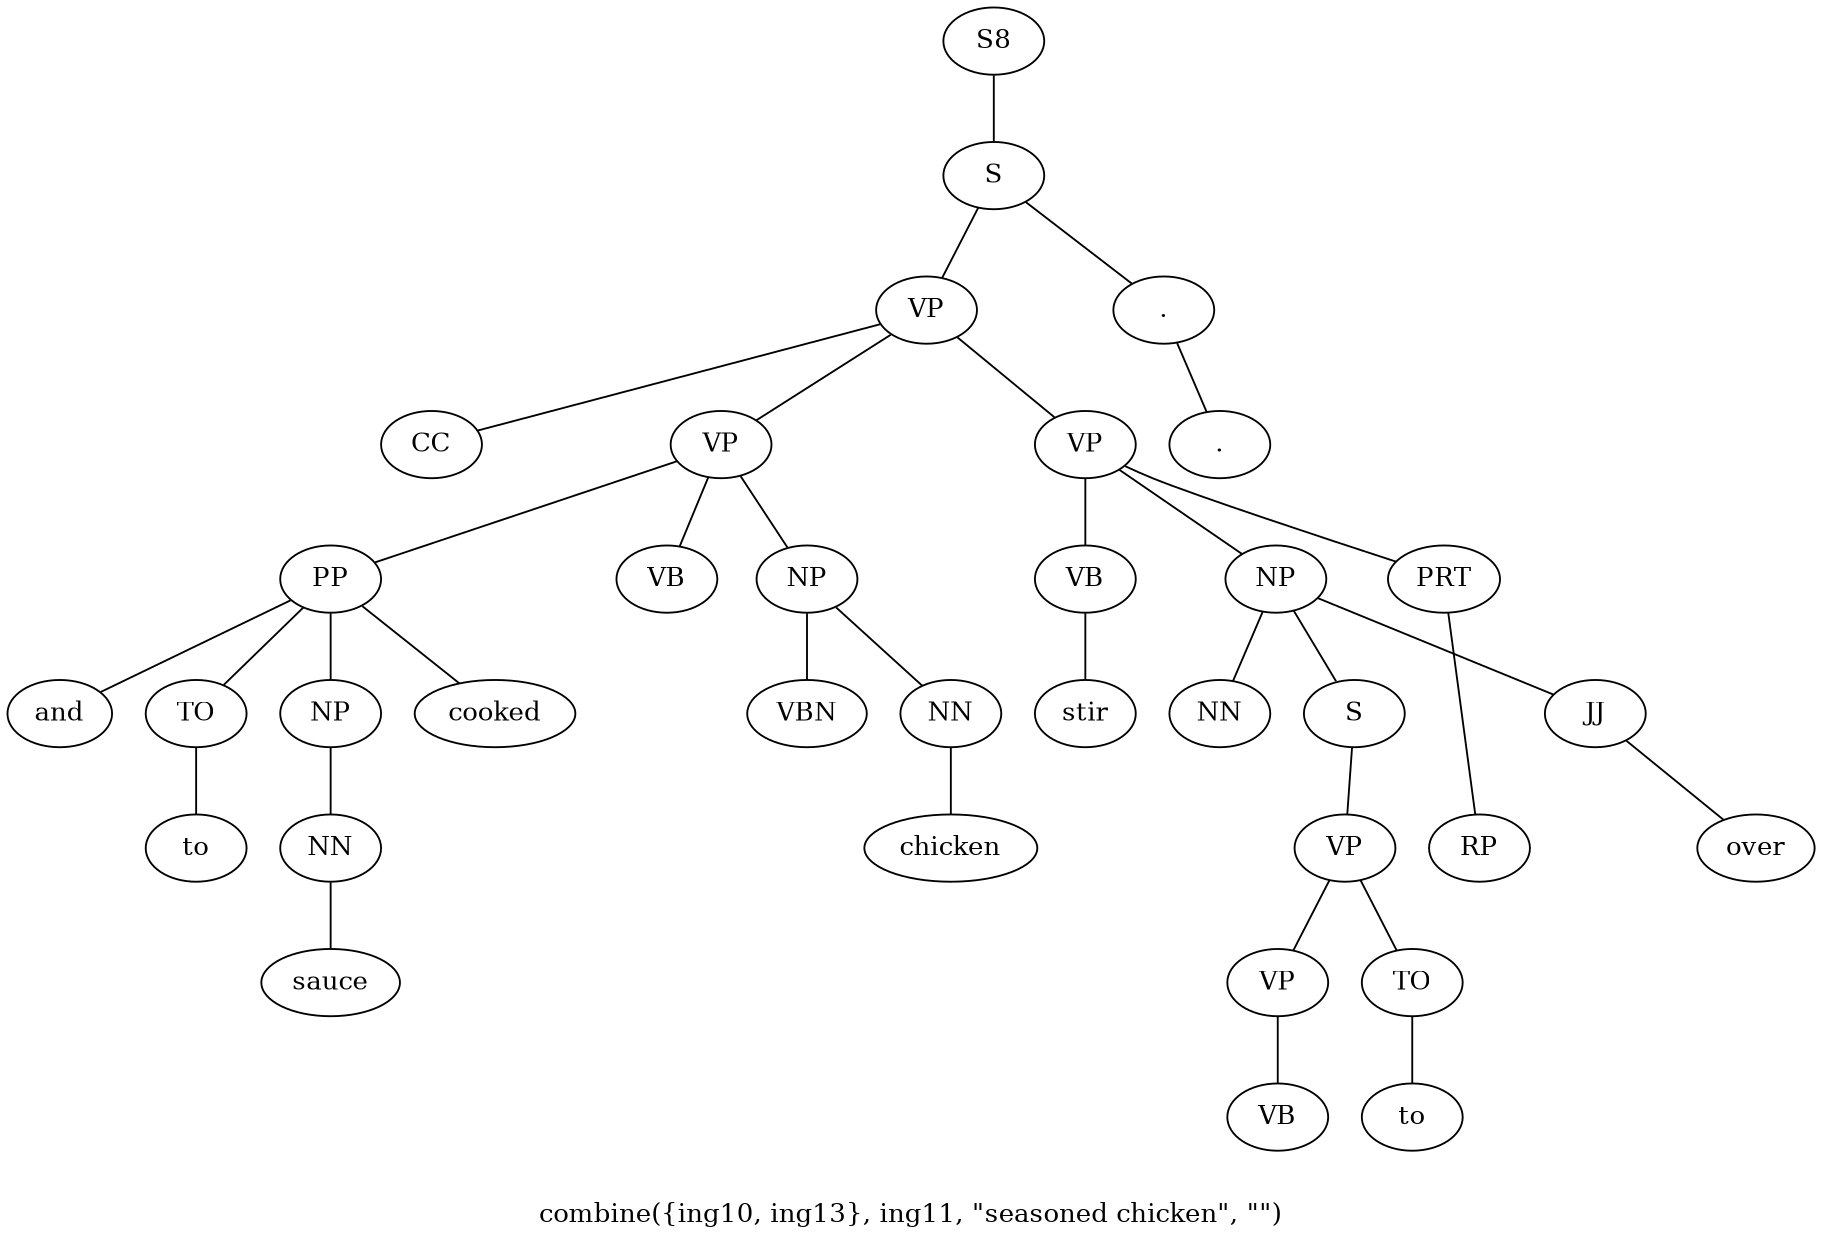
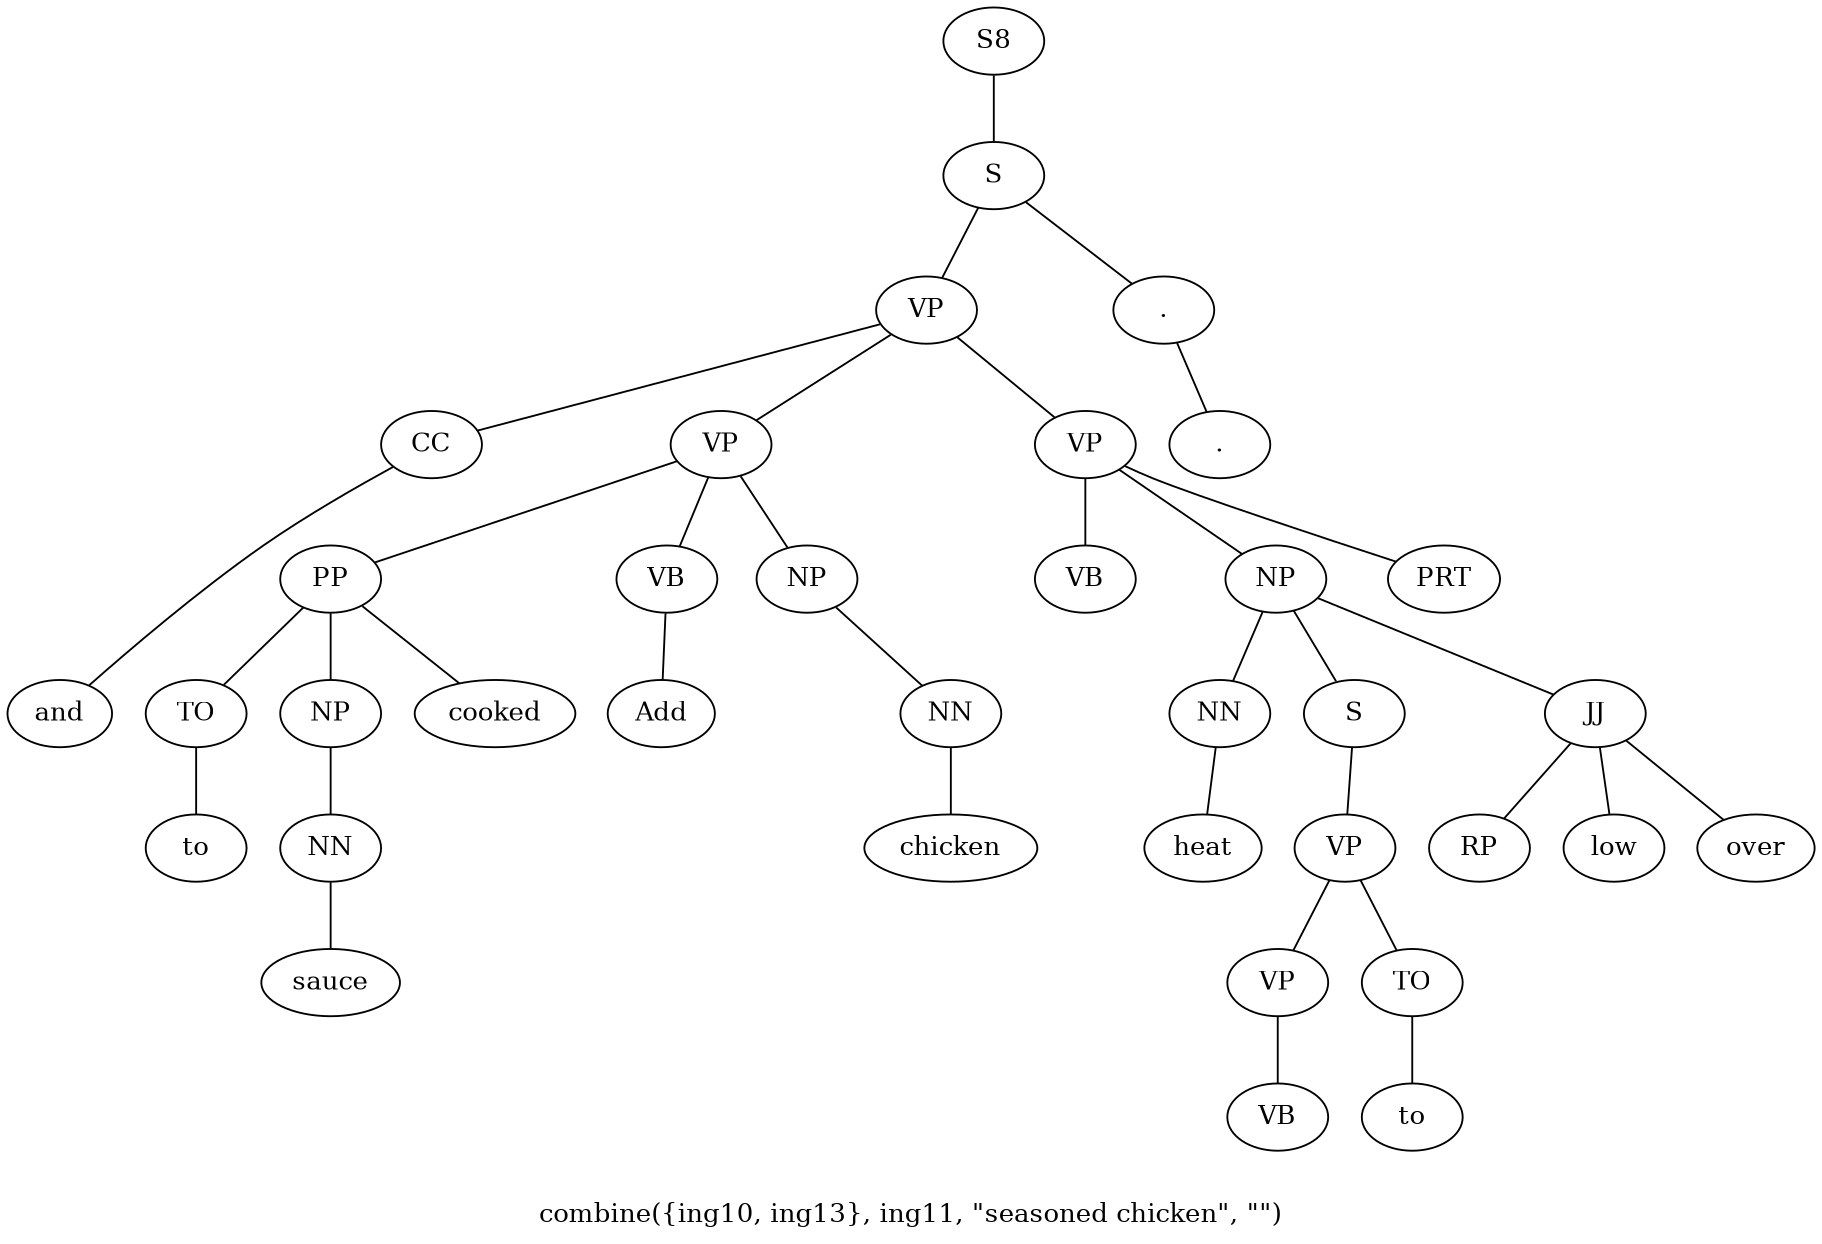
edge "PP" -- "and": now "CC" -- "and"
node "Add": added
node "VBN": removed
node "stir": removed
edge "PRT" -- "RP": now "JJ" -- "RP"
node "heat": added
node "low": added
